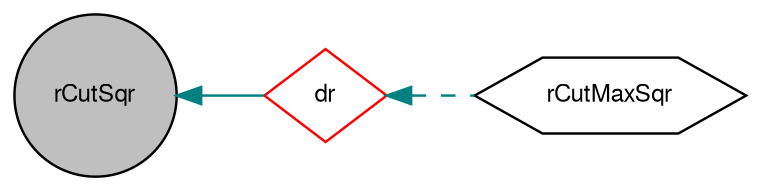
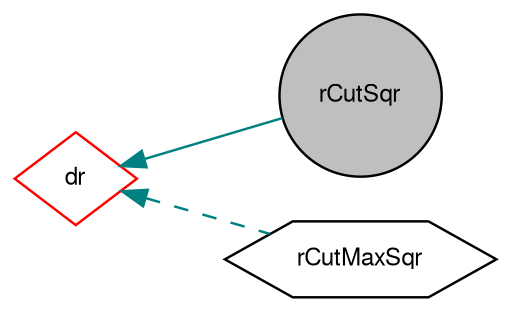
edge "dr" -> "rCutSqr": reversed
